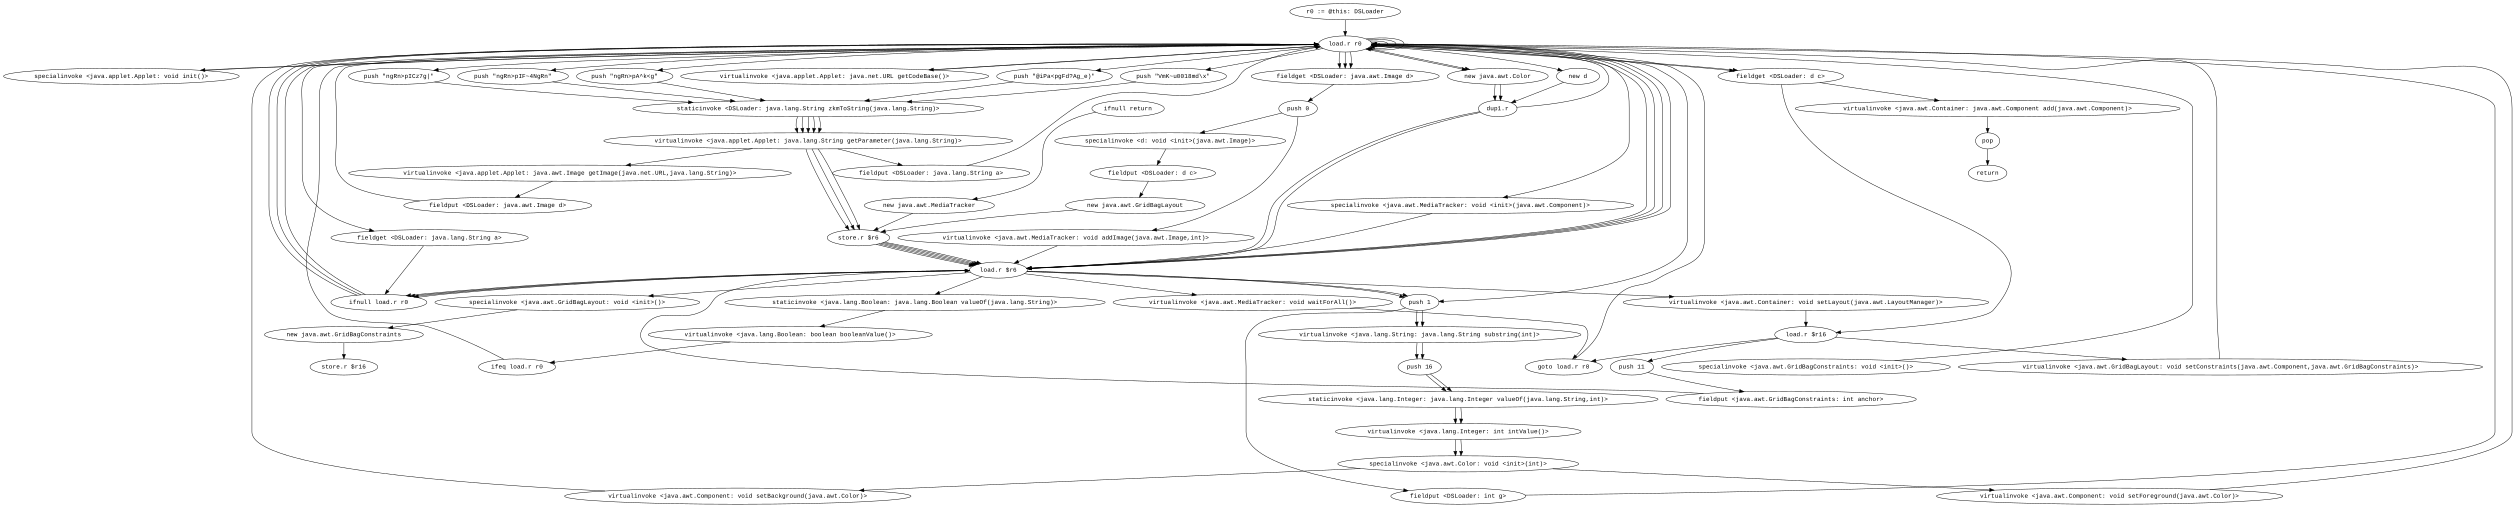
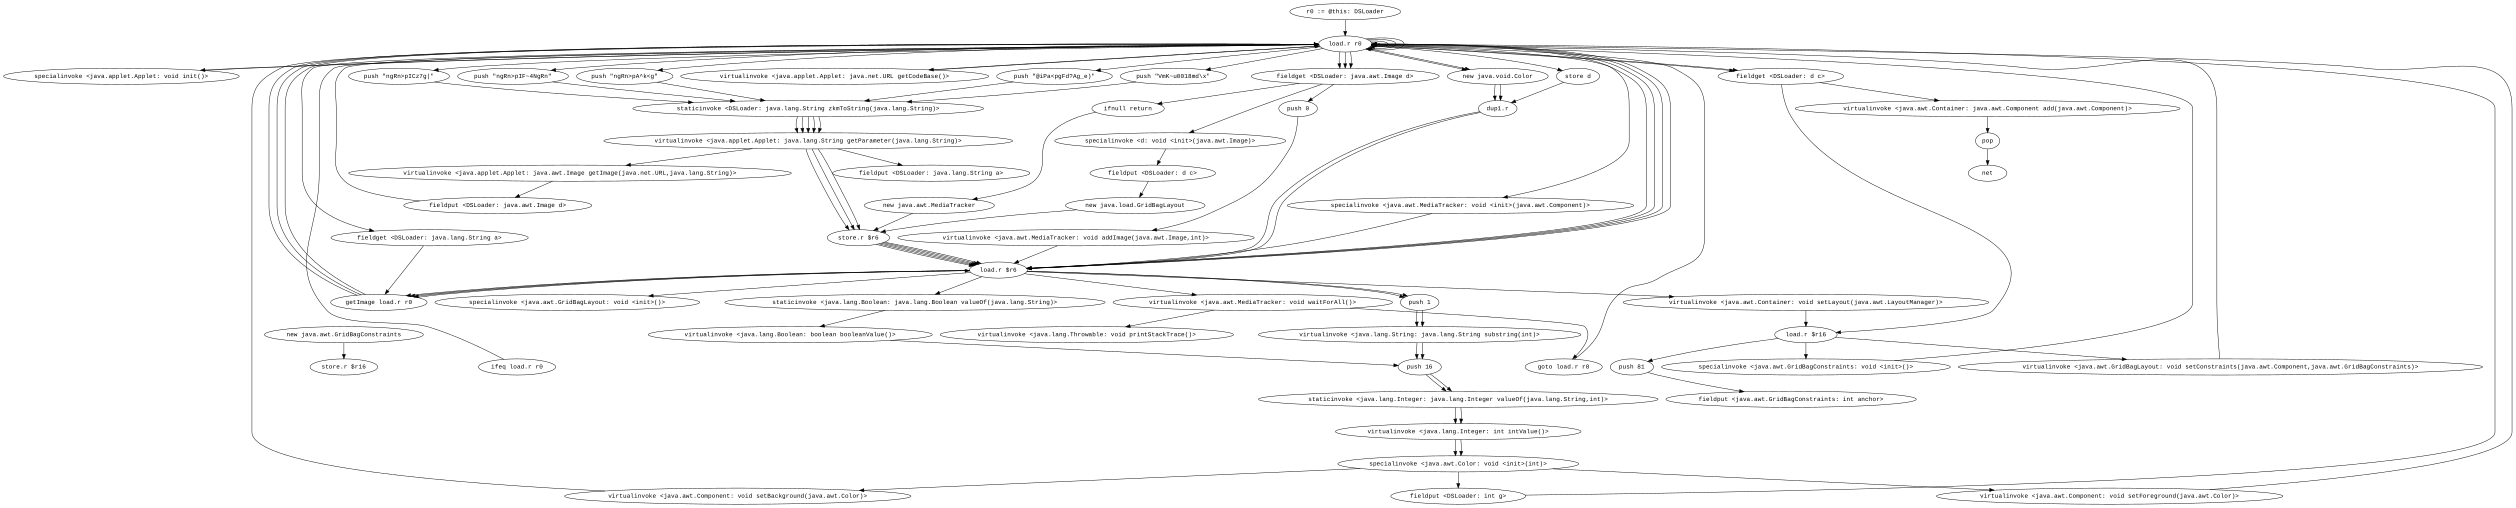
edge "dup1.r" -> "load.r r0": removed
node "new java.awt.Color": label "new java.awt.Color" -> "new java.void.Color"
node "new d": label "new d" -> "store d"
edge "fieldput <DSLoader: java.lang.String a>" -> "load.r r0": removed
edge "fieldget <DSLoader: java.awt.Image d>" -> "ifnull return": added
edge "push 0" -> "specialinvoke <d: void <init>(java.awt.Image)>": now "fieldget <DSLoader: java.awt.Image d>" -> "specialinvoke <d: void <init>(java.awt.Image)>"
edge "load.r r0" -> "push 1": removed
node "return": label "return" -> "net"
node "new java.awt.GridBagLayout": label "new java.awt.GridBagLayout" -> "new java.load.GridBagLayout"
node "ifnull load.r r0": label "ifnull load.r r0" -> "getImage load.r r0"
edge "specialinvoke <java.awt.GridBagLayout: void <init>()>" -> "new java.awt.GridBagConstraints": removed
node "virtualinvoke <java.lang.Throwable: void printStackTrace()>": added
edge "load.r $r16" -> "goto load.r r0": now "load.r $r16" -> "specialinvoke <java.awt.GridBagConstraints: void <init>()>"
edge "virtualinvoke <java.lang.Boolean: boolean booleanValue()>" -> "ifeq load.r r0": now "virtualinvoke <java.lang.Boolean: boolean booleanValue()>" -> "push 16"
node "push 11": label "push 11" -> "push 81"
edge "fieldput <java.awt.GridBagConstraints: int anchor>" -> "load.r $r6": removed
edge "push 1" -> "fieldput <DSLoader: int g>": now "specialinvoke <java.awt.Color: void <init>(int)>" -> "fieldput <DSLoader: int g>"
